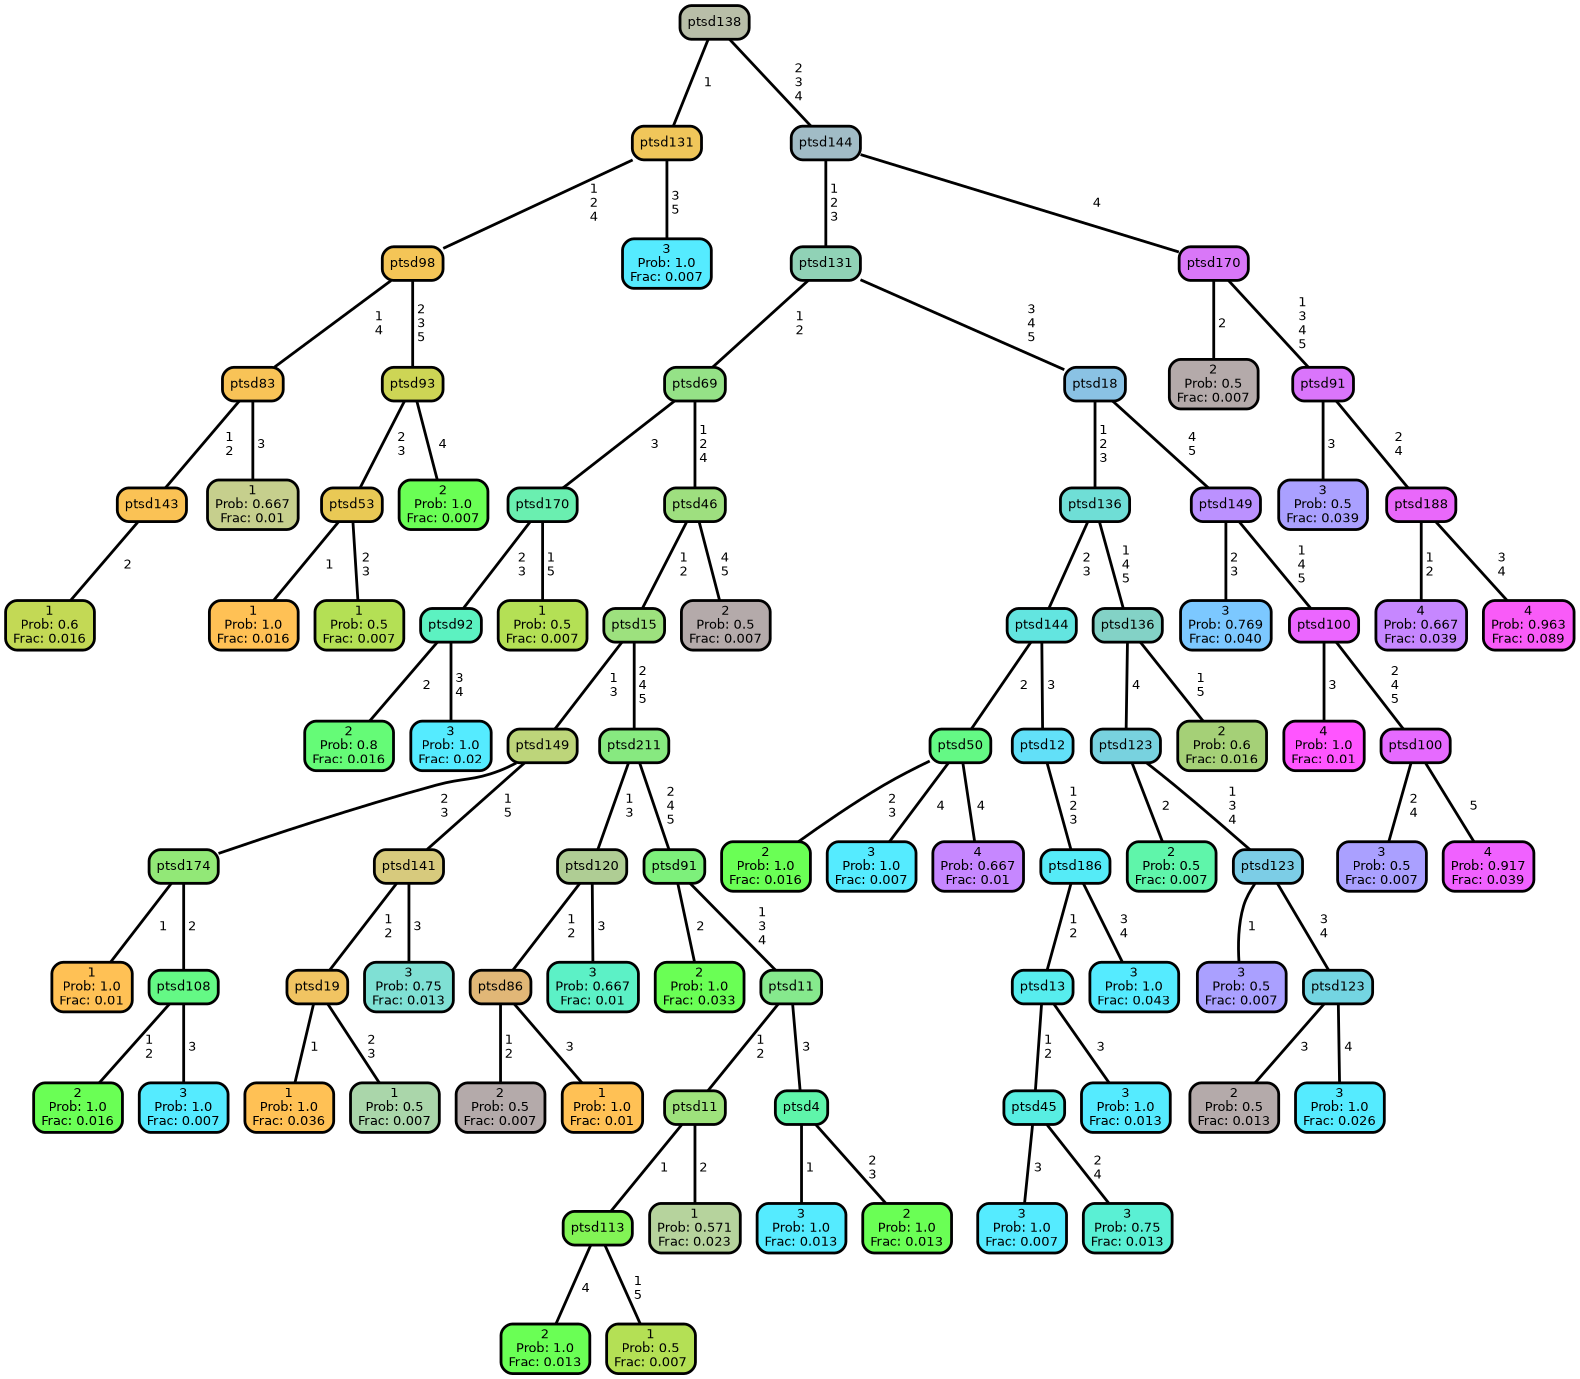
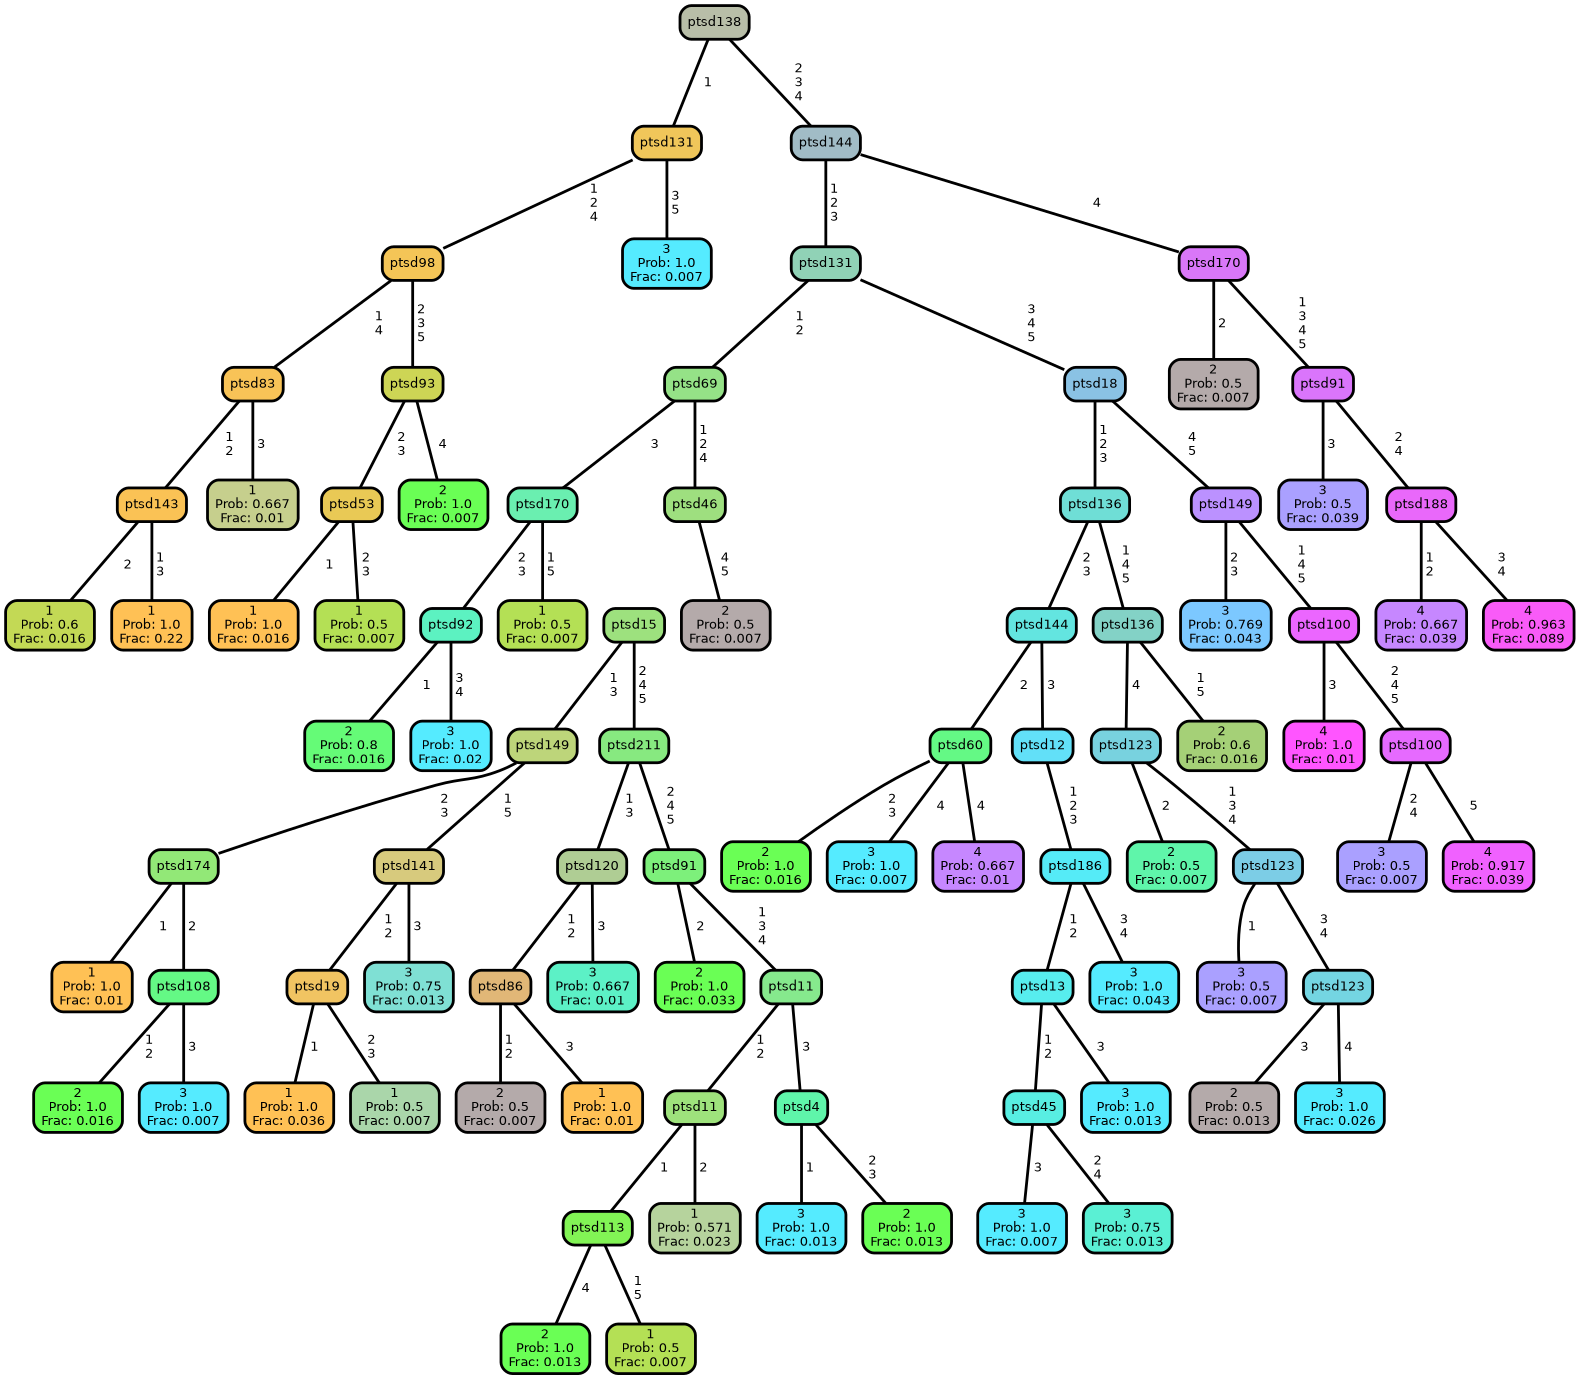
edge "ptsd46" -- "ptsd15": removed, label "1 2"
node "1 Prob: 1.0 Frac: 0.22": added
node "3 Prob: 0.769 Frac: 0.040": label "3 Prob: 0.769 Frac: 0.040" -> "3 Prob: 0.769 Frac: 0.043"
edge "ptsd92" -- "2 Prob: 0.8 Frac: 0.016": label " 2" -> " 1"
node "ptsd50": label "ptsd50" -> "ptsd60"
